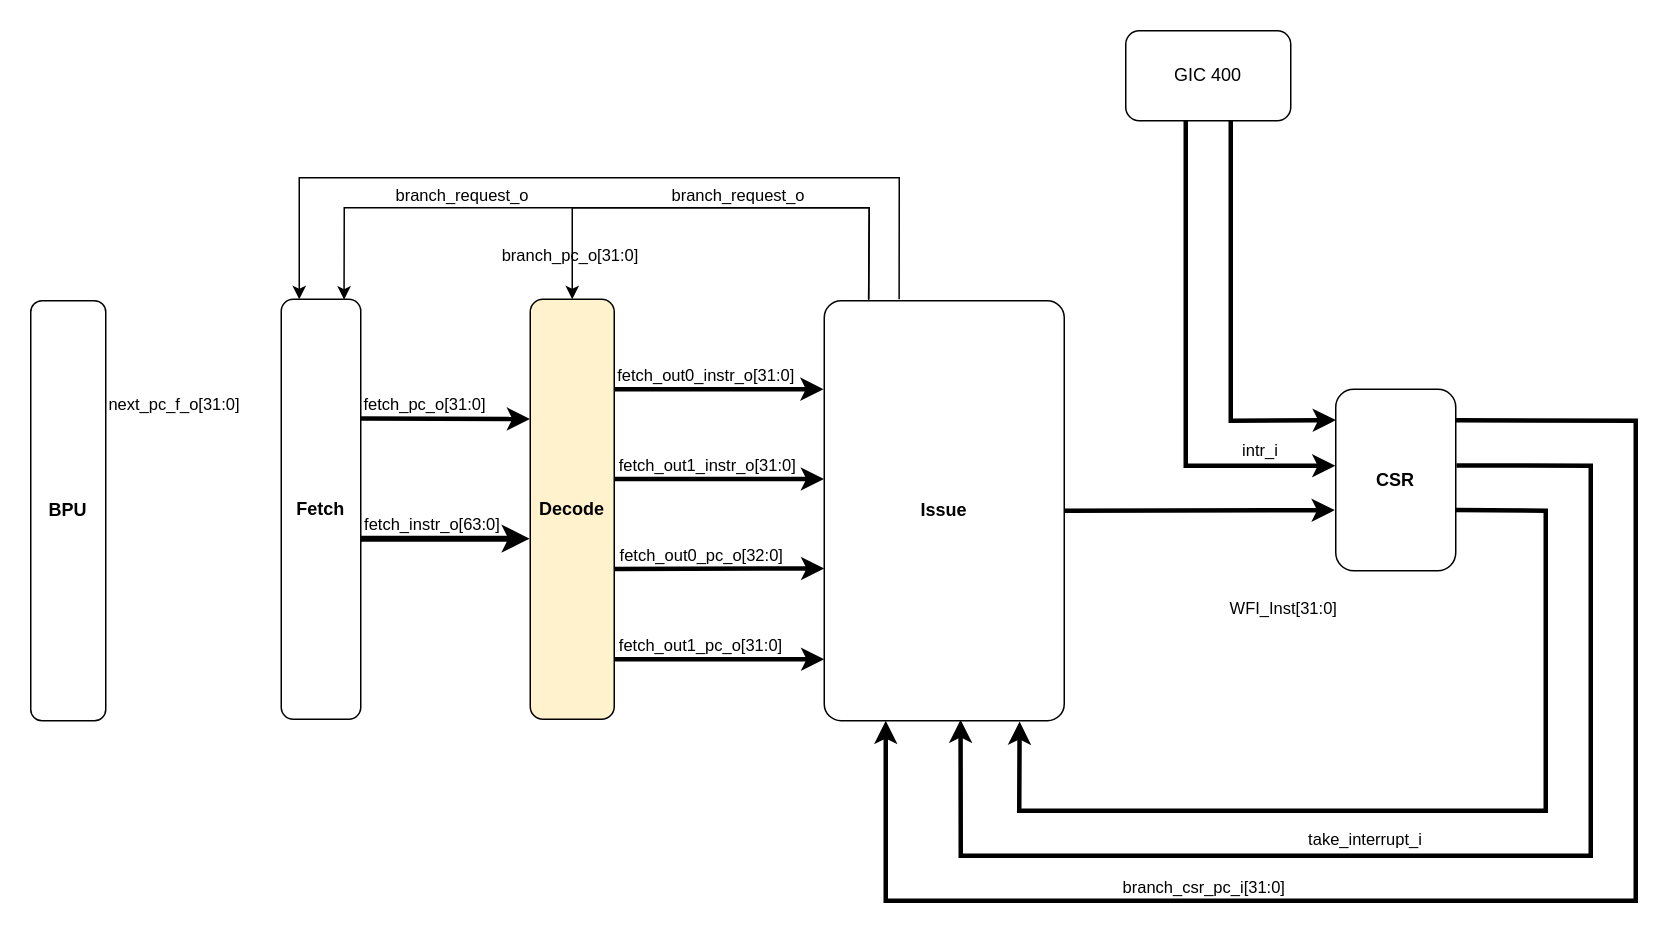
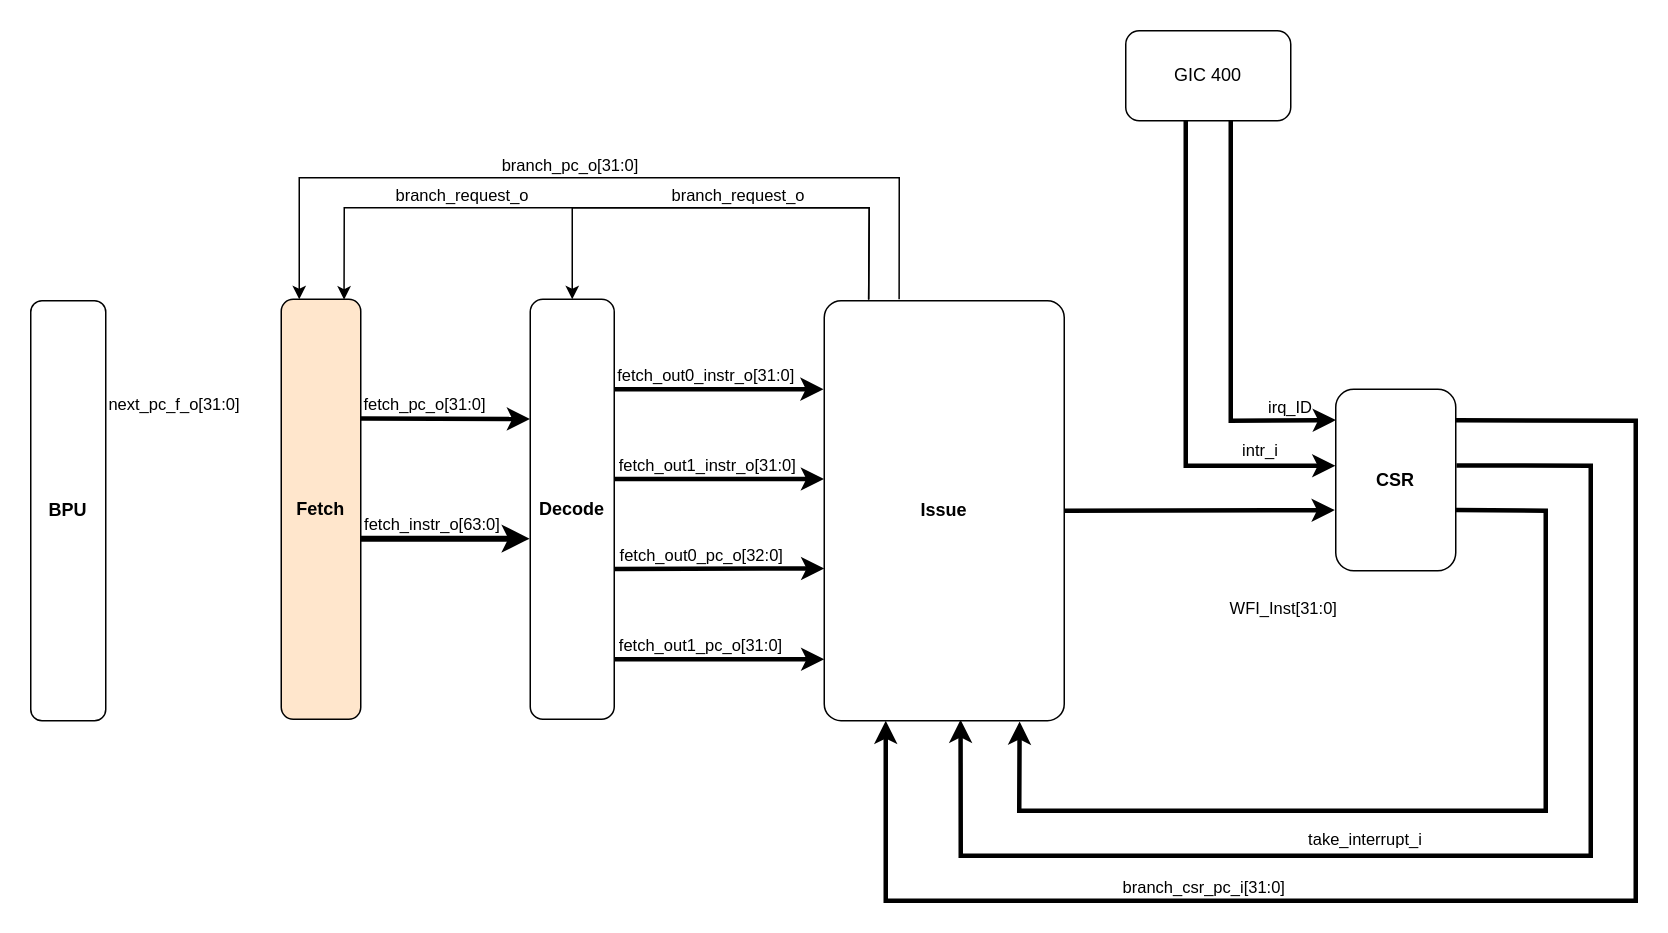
node "branch_pc_o[31:0]": moved (571, 256) -> (571, 166)
node "irq_ID": added
node "Fetch": fillcolor #ffffff -> #ffe6cc
node "Decode": fillcolor #fff2cc -> #ffffff
